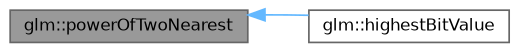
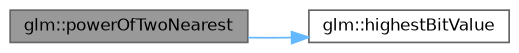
edge "glm::highestBitValue" -> "glm::powerOfTwoNearest": reversed
